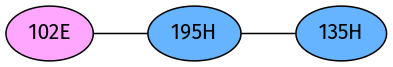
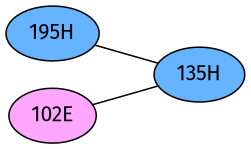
edge "102E" -- "195H": now "102E" -- "135H"
